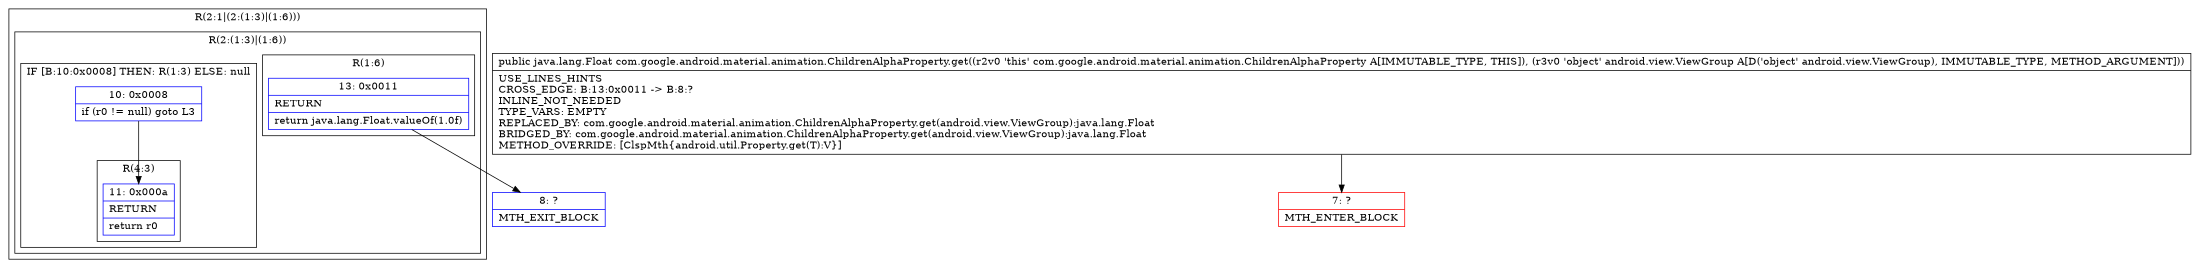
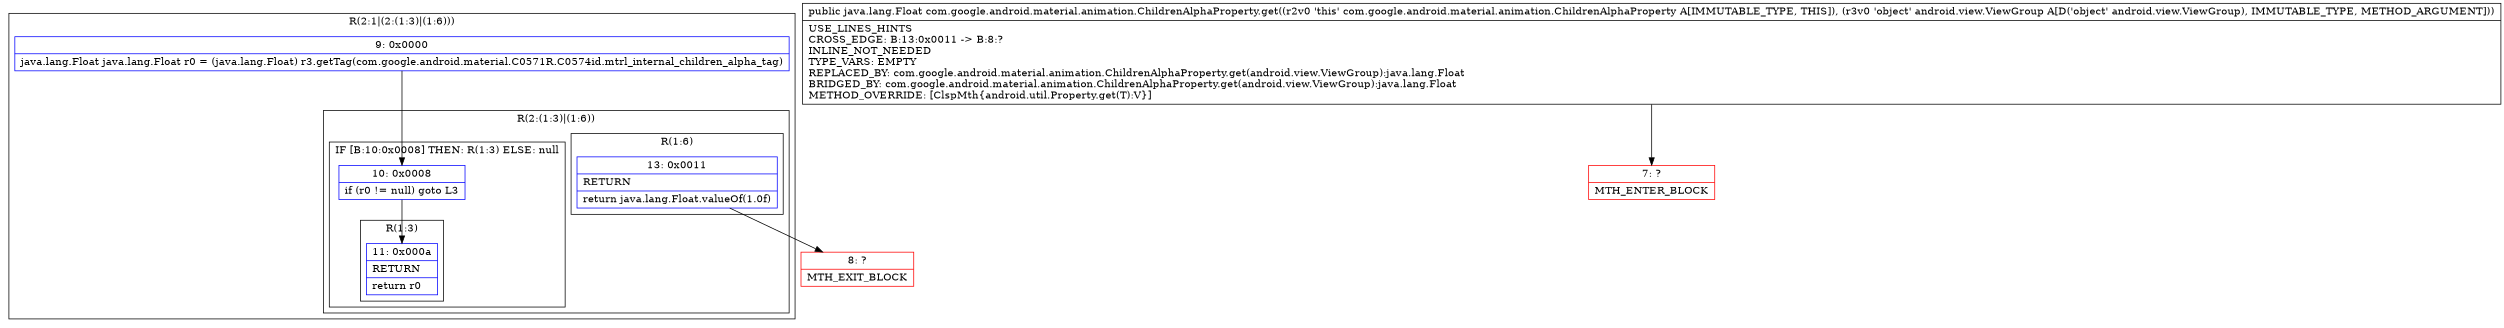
node "9: 0x0000": added
cluster "R(4:3)": label "R(4:3)" -> "R(1:3)"
node "8: ?": color blue -> red
